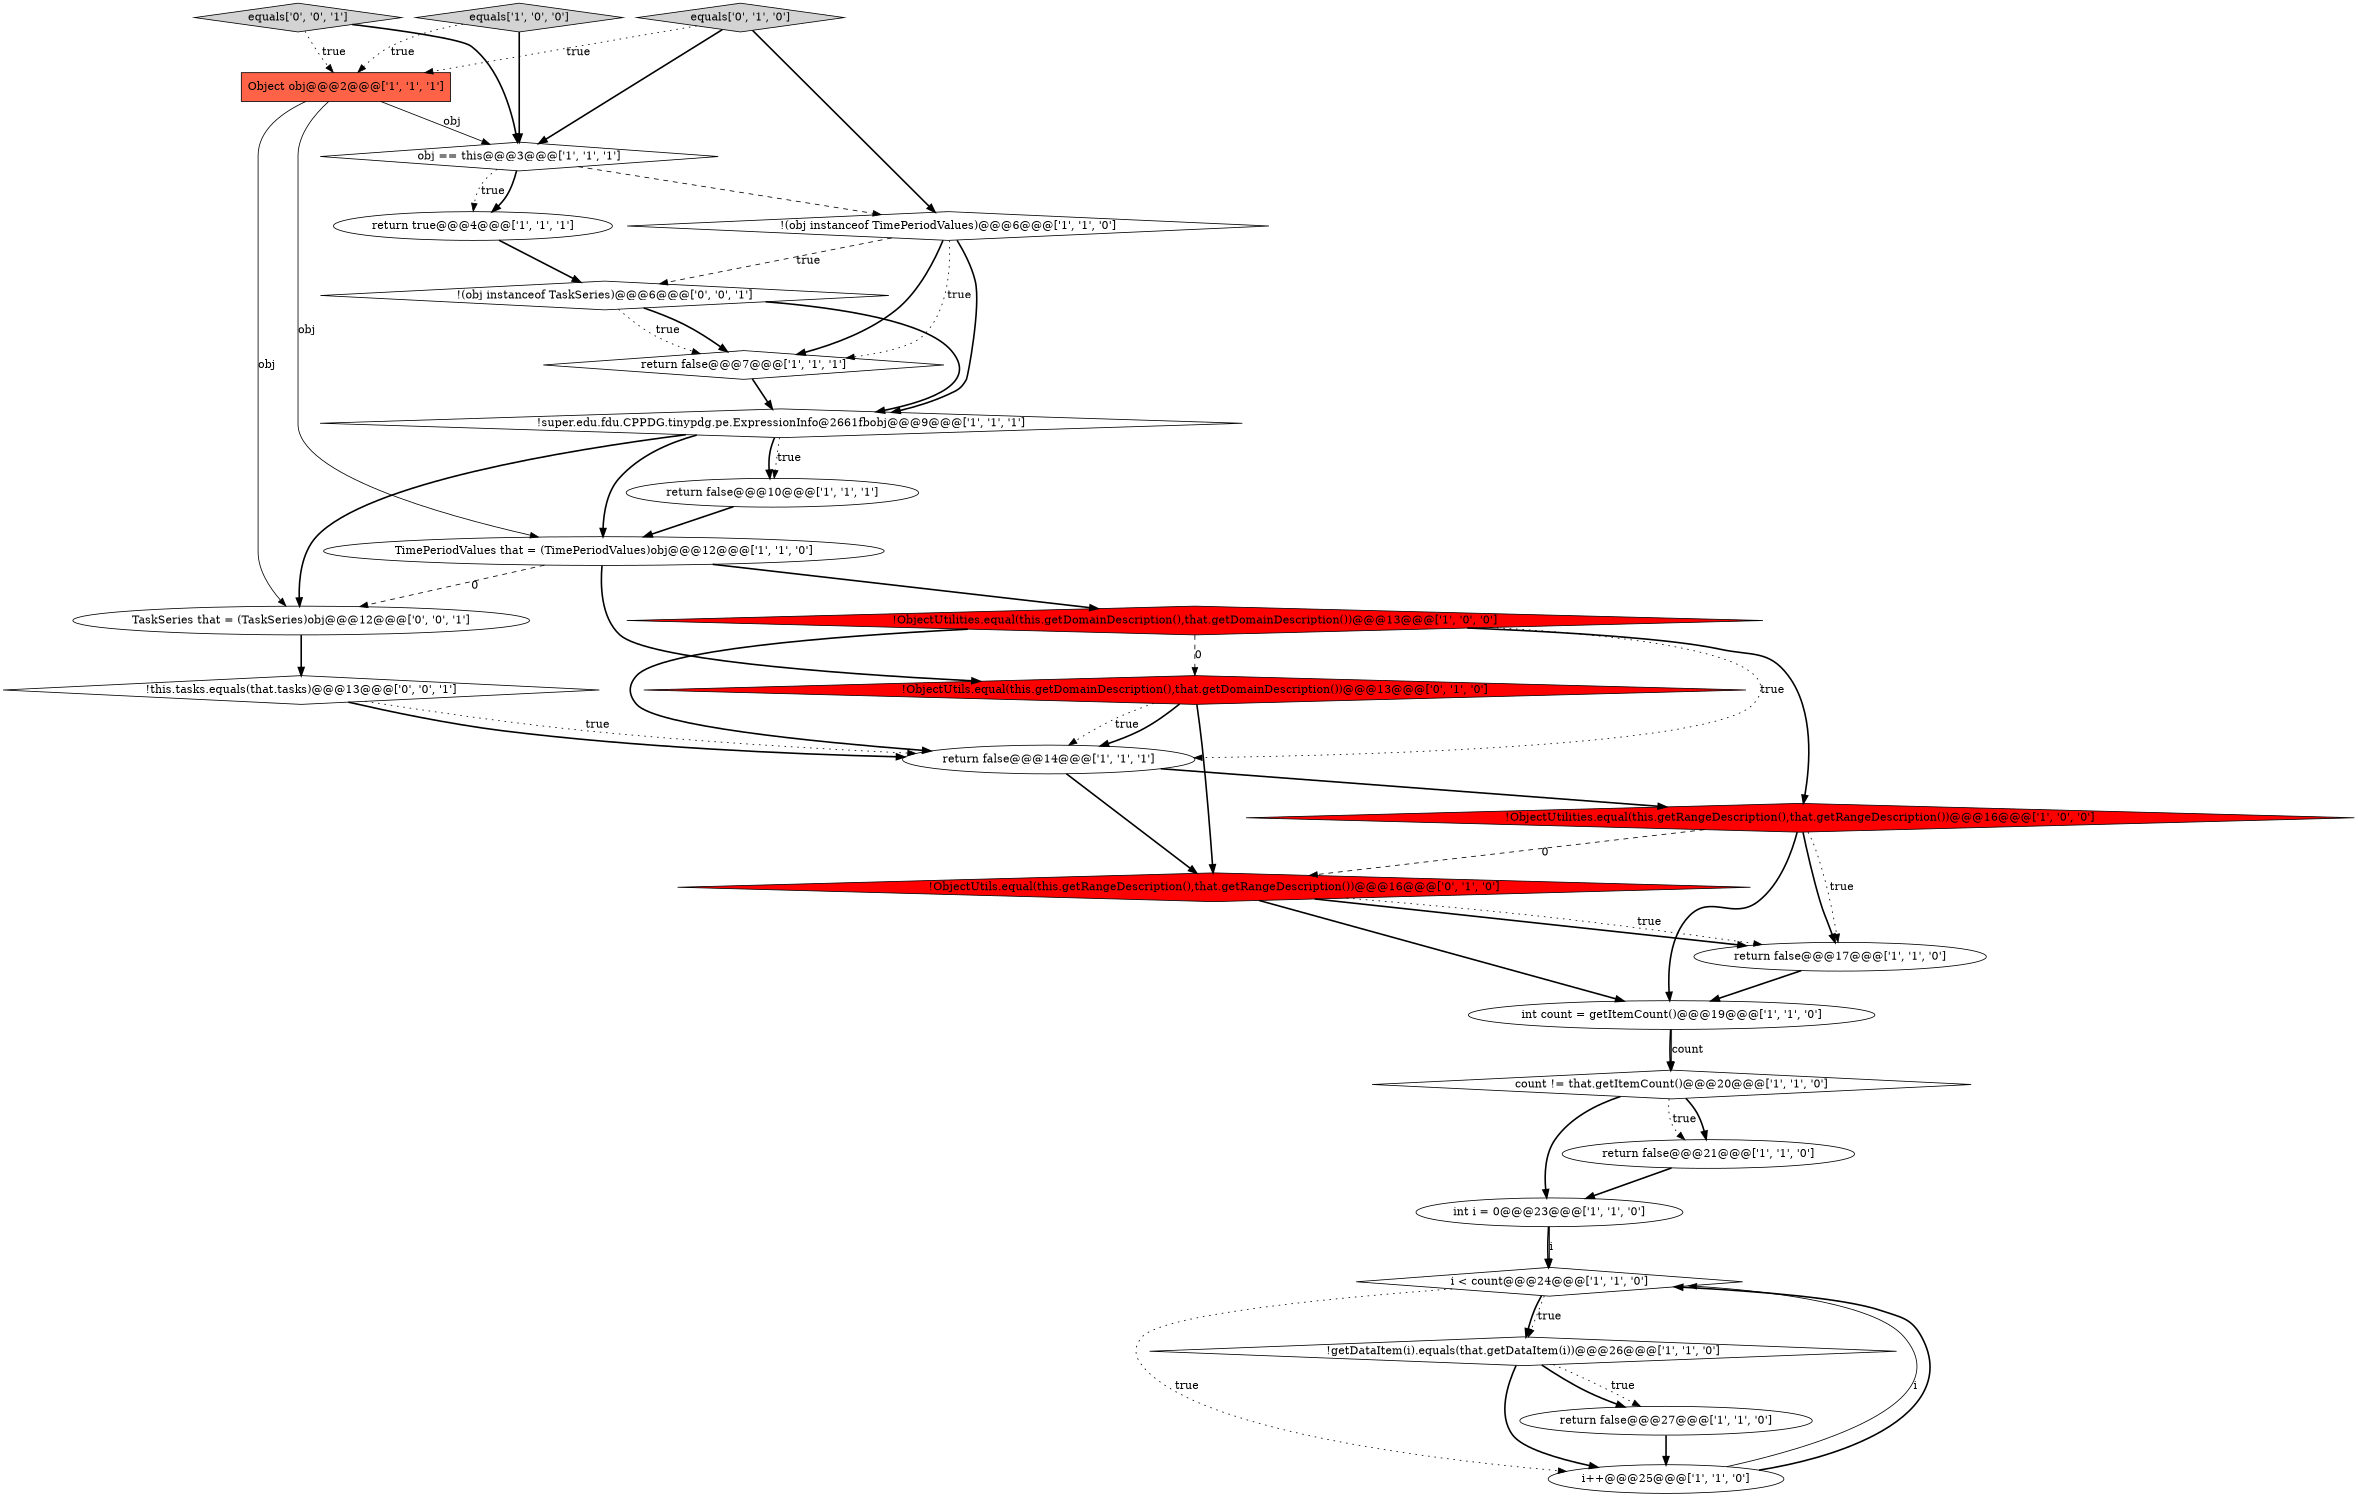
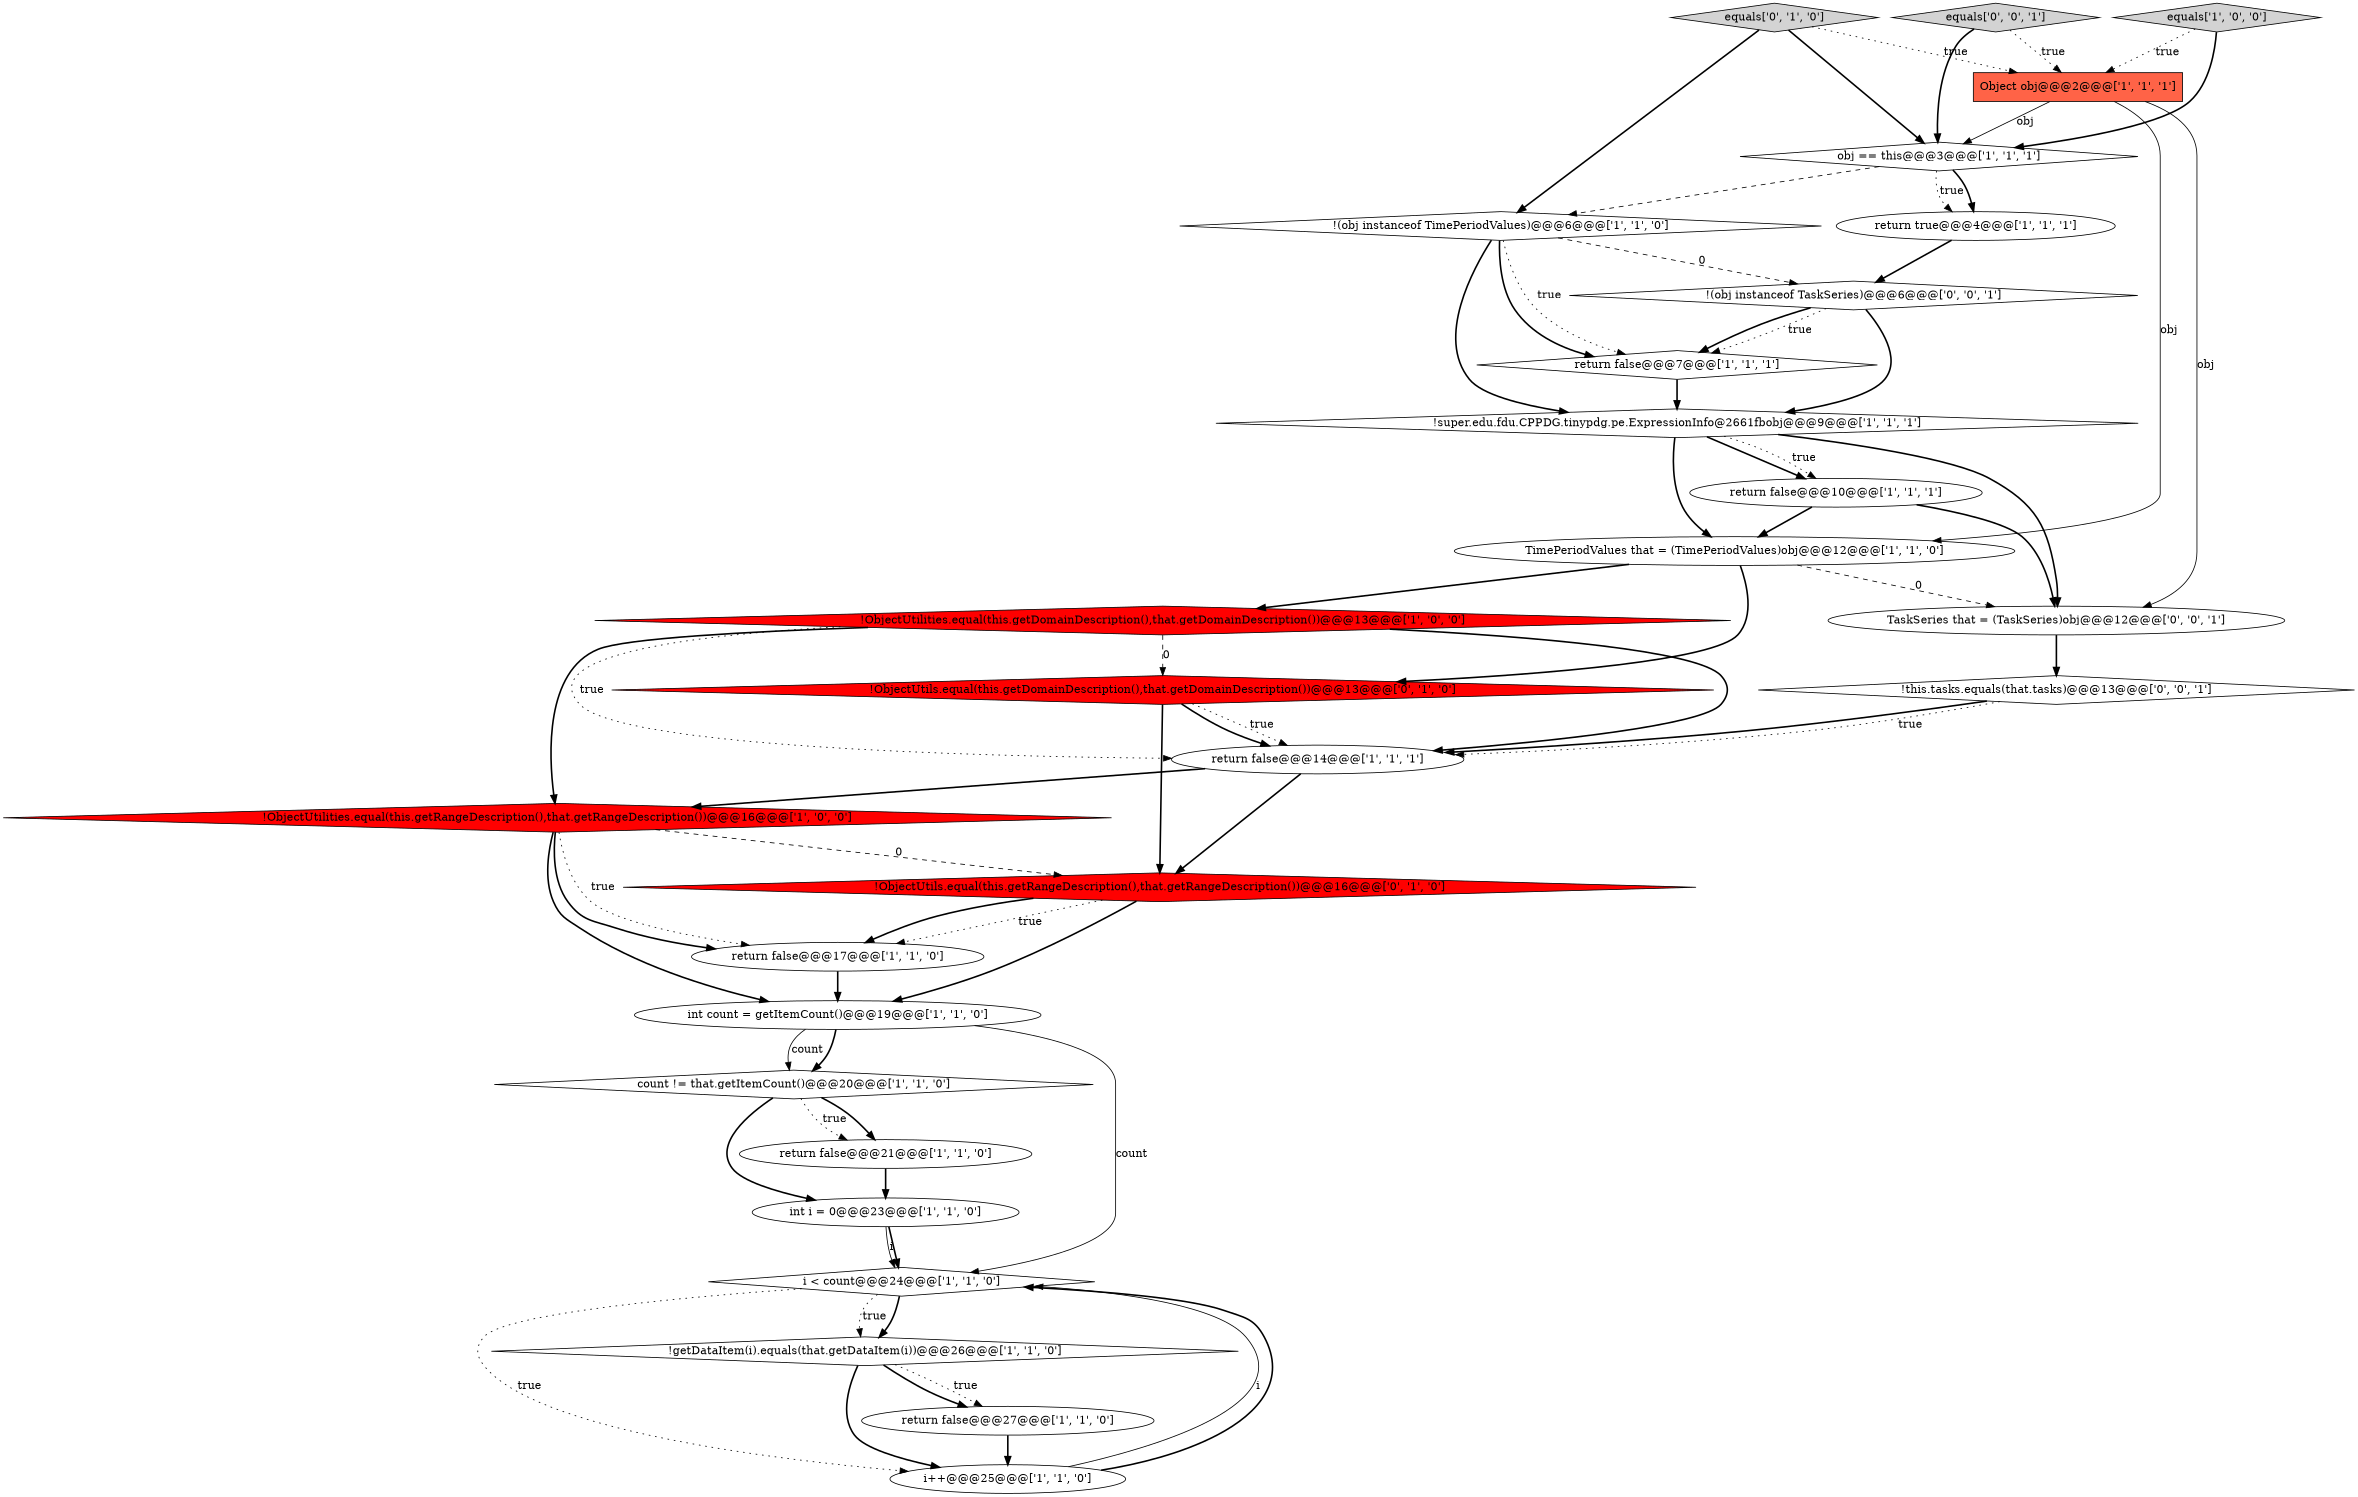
edge "!(obj instanceof TimePeriodValues)@@@6@@@['1', '1', '0']" -> "!(obj instanceof TaskSeries)@@@6@@@['0', '0', '1']": label "true" -> "0"
edge "return false@@@10@@@['1', '1', '1']" -> "TaskSeries that = (TaskSeries)obj@@@12@@@['0', '0', '1']": added
edge "int count = getItemCount()@@@19@@@['1', '1', '0']" -> "i < count@@@24@@@['1', '1', '0']": added, label "count"
